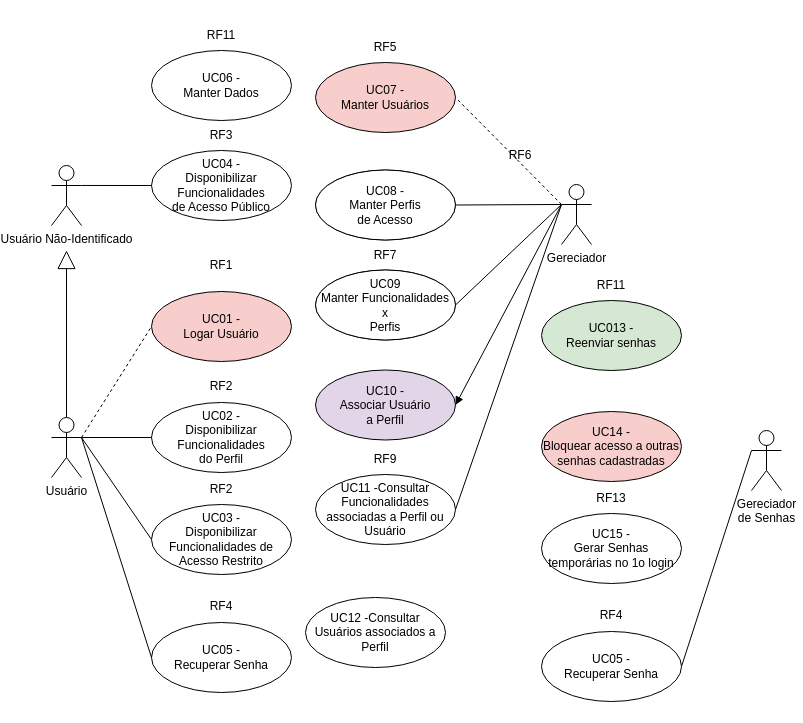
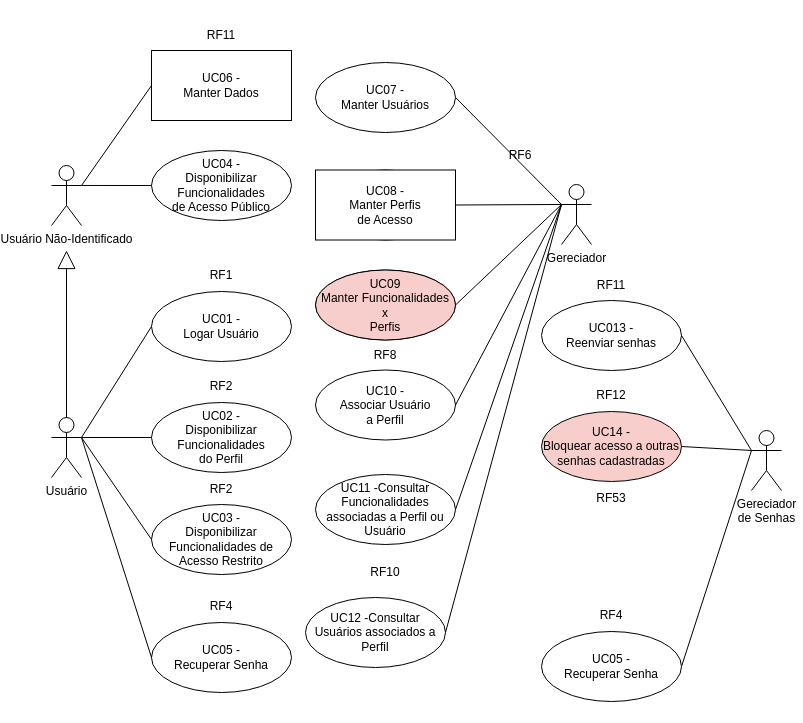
node "RF5": removed
node "UC06 - Manter Dados": shape ellipse -> rectangle
node "UC07 - Manter Usuários": fillcolor #f8cecc -> #ffffff
edge "UC07 - Manter Usuários" -- "Gereciador": style dashed -> solid
edge "UC06 - Manter Dados" -- "Usuário Não-Identificado": added
node "RF3": removed
node "UC08 - Manter Perfis de Acesso": shape ellipse -> rectangle
node "RF7": removed
node "RF1": moved (222, 266) -> (222, 276)
node "UC09 Manter Funcionalidades x Perfis": fillcolor #ffffff -> #f8cecc
node "UC01 - Logar Usuário": fillcolor #f8cecc -> #ffffff
node "UC013 - Reenviar senhas": fillcolor #d5e8d4 -> #ffffff
node "RF8": added
edge "UC01 - Logar Usuário" -- "Usuário": style dashed -> solid
edge "UC013 - Reenviar senhas" -- "Gereciador de Senhas": added
node "RF12": added
edge "Gereciador" -> "UC10 - Associar Usuário a Perfil": arrowhead block -> none
node "UC10 - Associar Usuário a Perfil": fillcolor #e1d5e7 -> #ffffff
edge "Gereciador" -- "UC12 -Consultar Usuários associados a Perfil": added
edge "UC14 - Bloquear acesso a outras senhas cadastradas" -- "Gereciador de Senhas": added
node "RF9": removed
node "RF13": label "RF13" -> "RF53"
node "UC15 - Gerar Senhas temporárias no 1o login": removed
node "RF10": added
